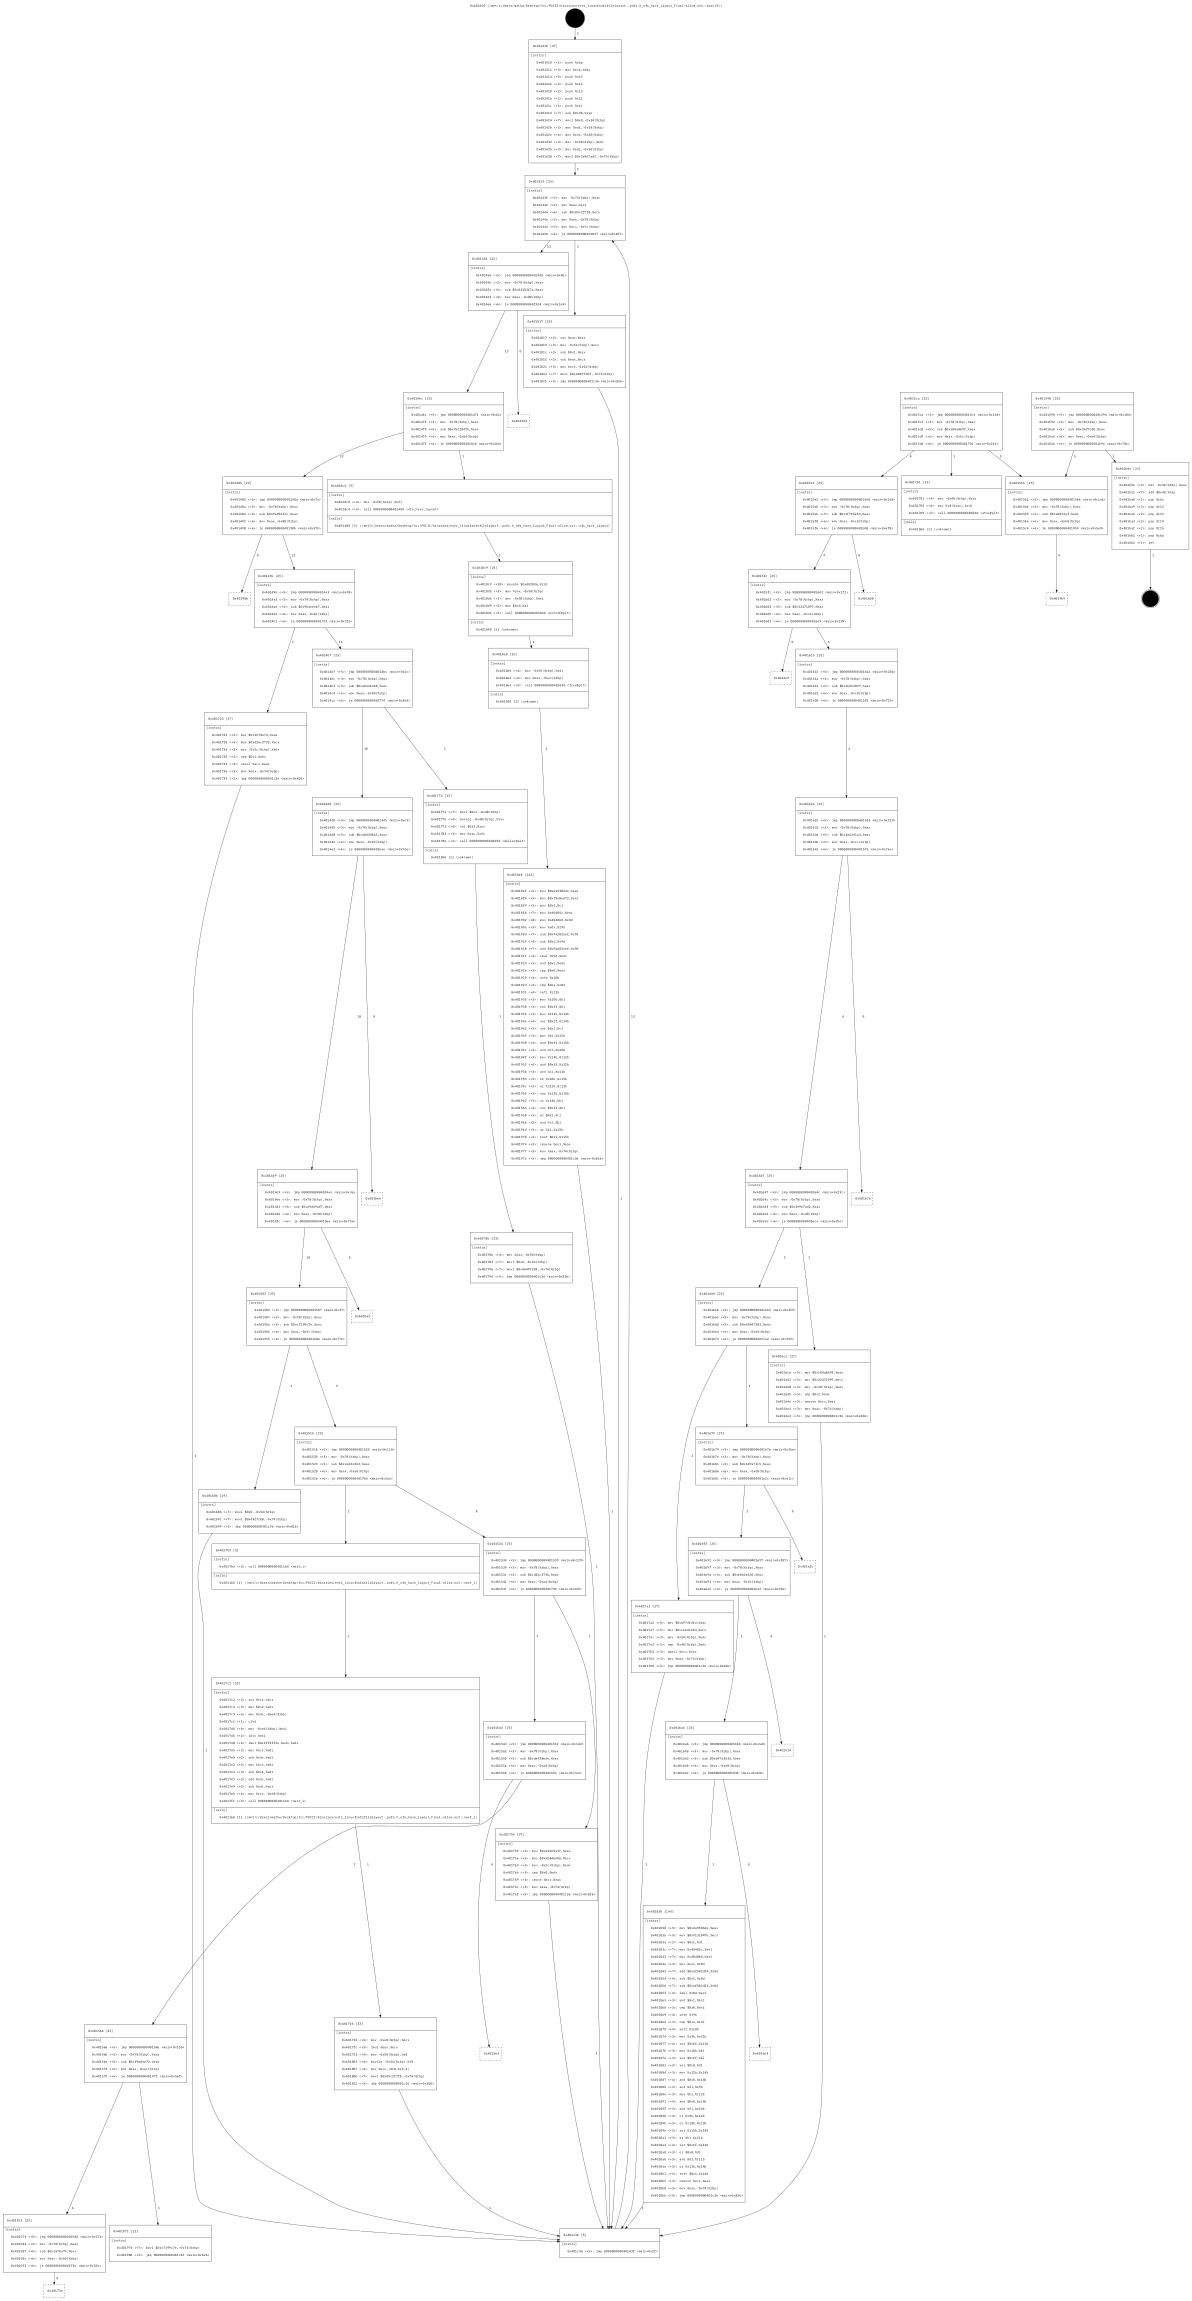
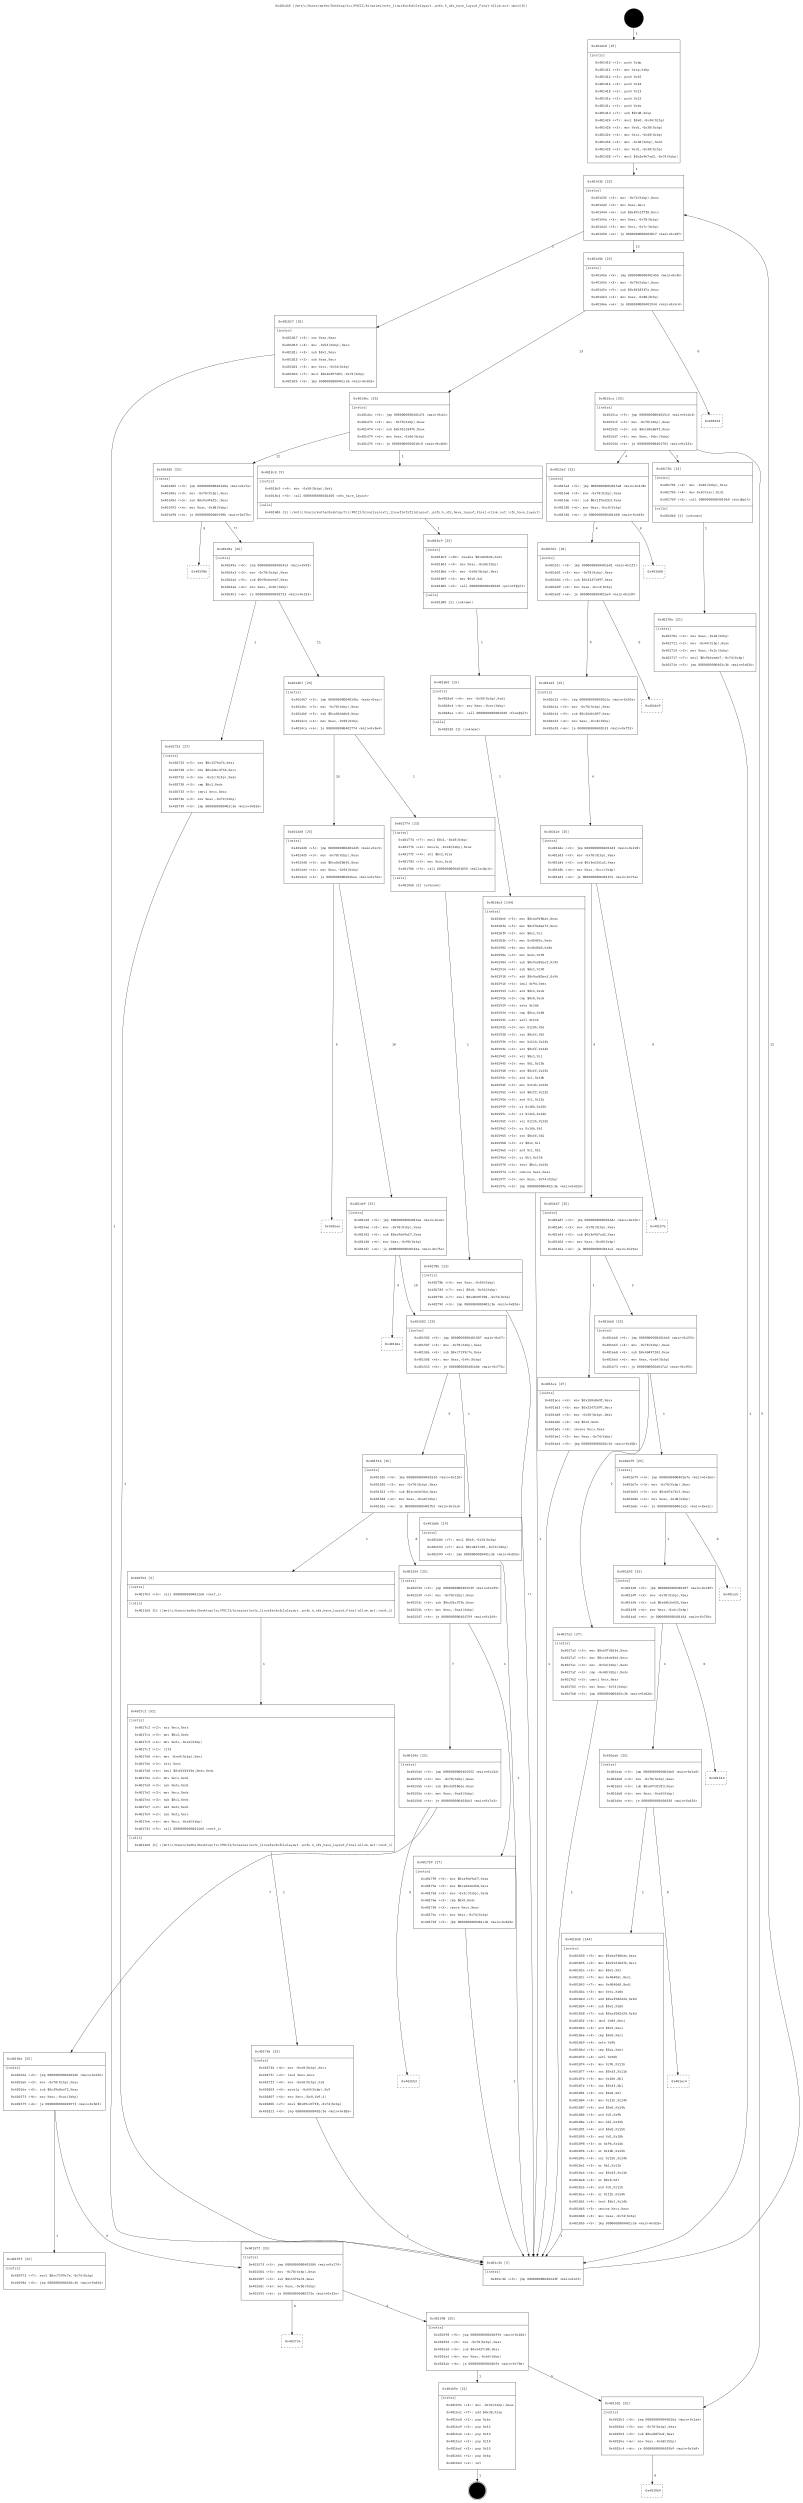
node "0x40170e [21]": added
edge "0x40178b [23]" -> "0x401c36 [5]": label " 1" -> " 11"
edge "0x40157f [25]" -> "0x401598 [25]": added, label "6"
